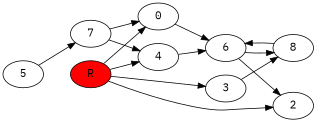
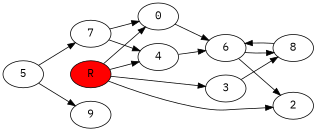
node "9": added
